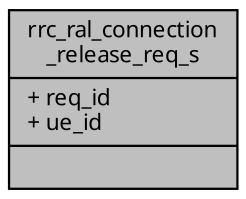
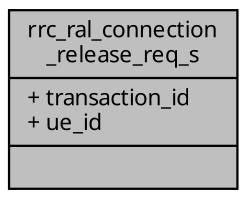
node "rrc_ral_connection": text "+ req_id" -> "+ transaction_id"
